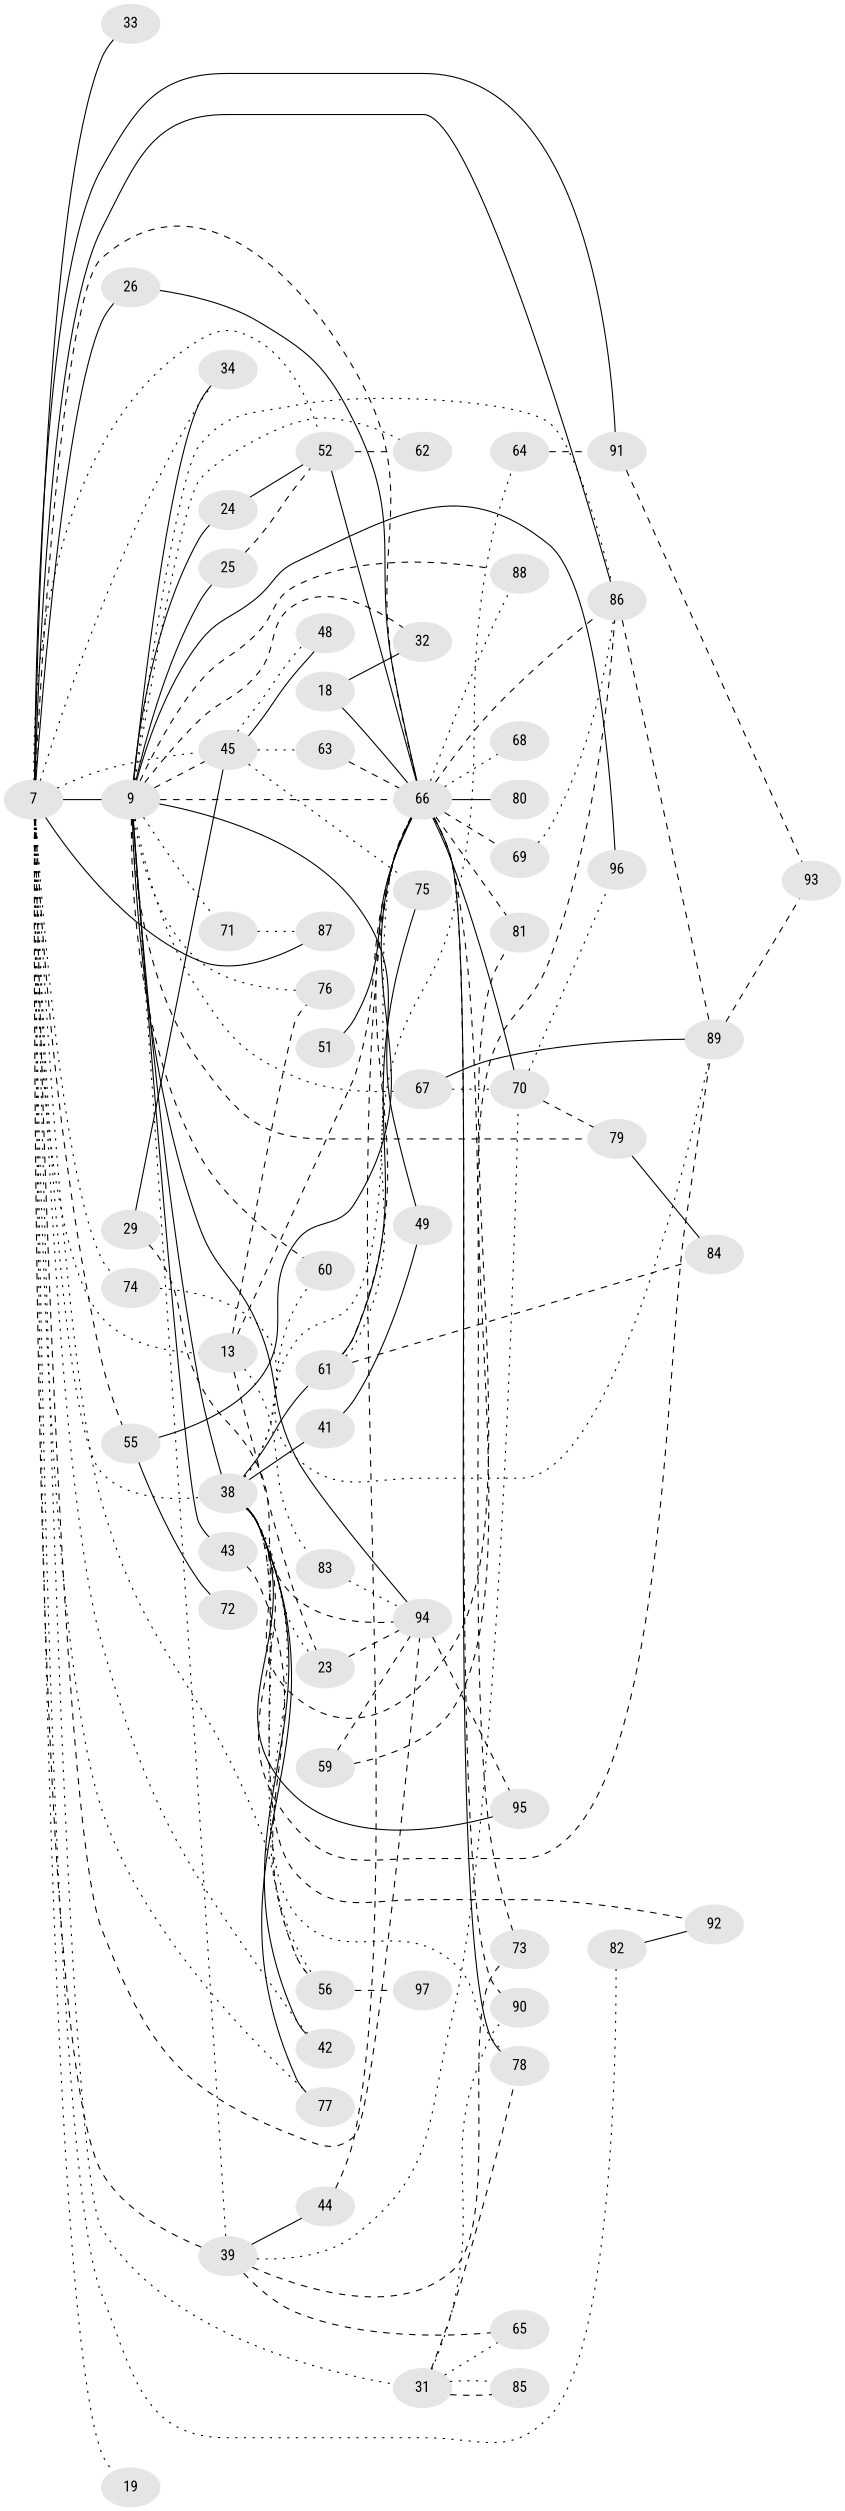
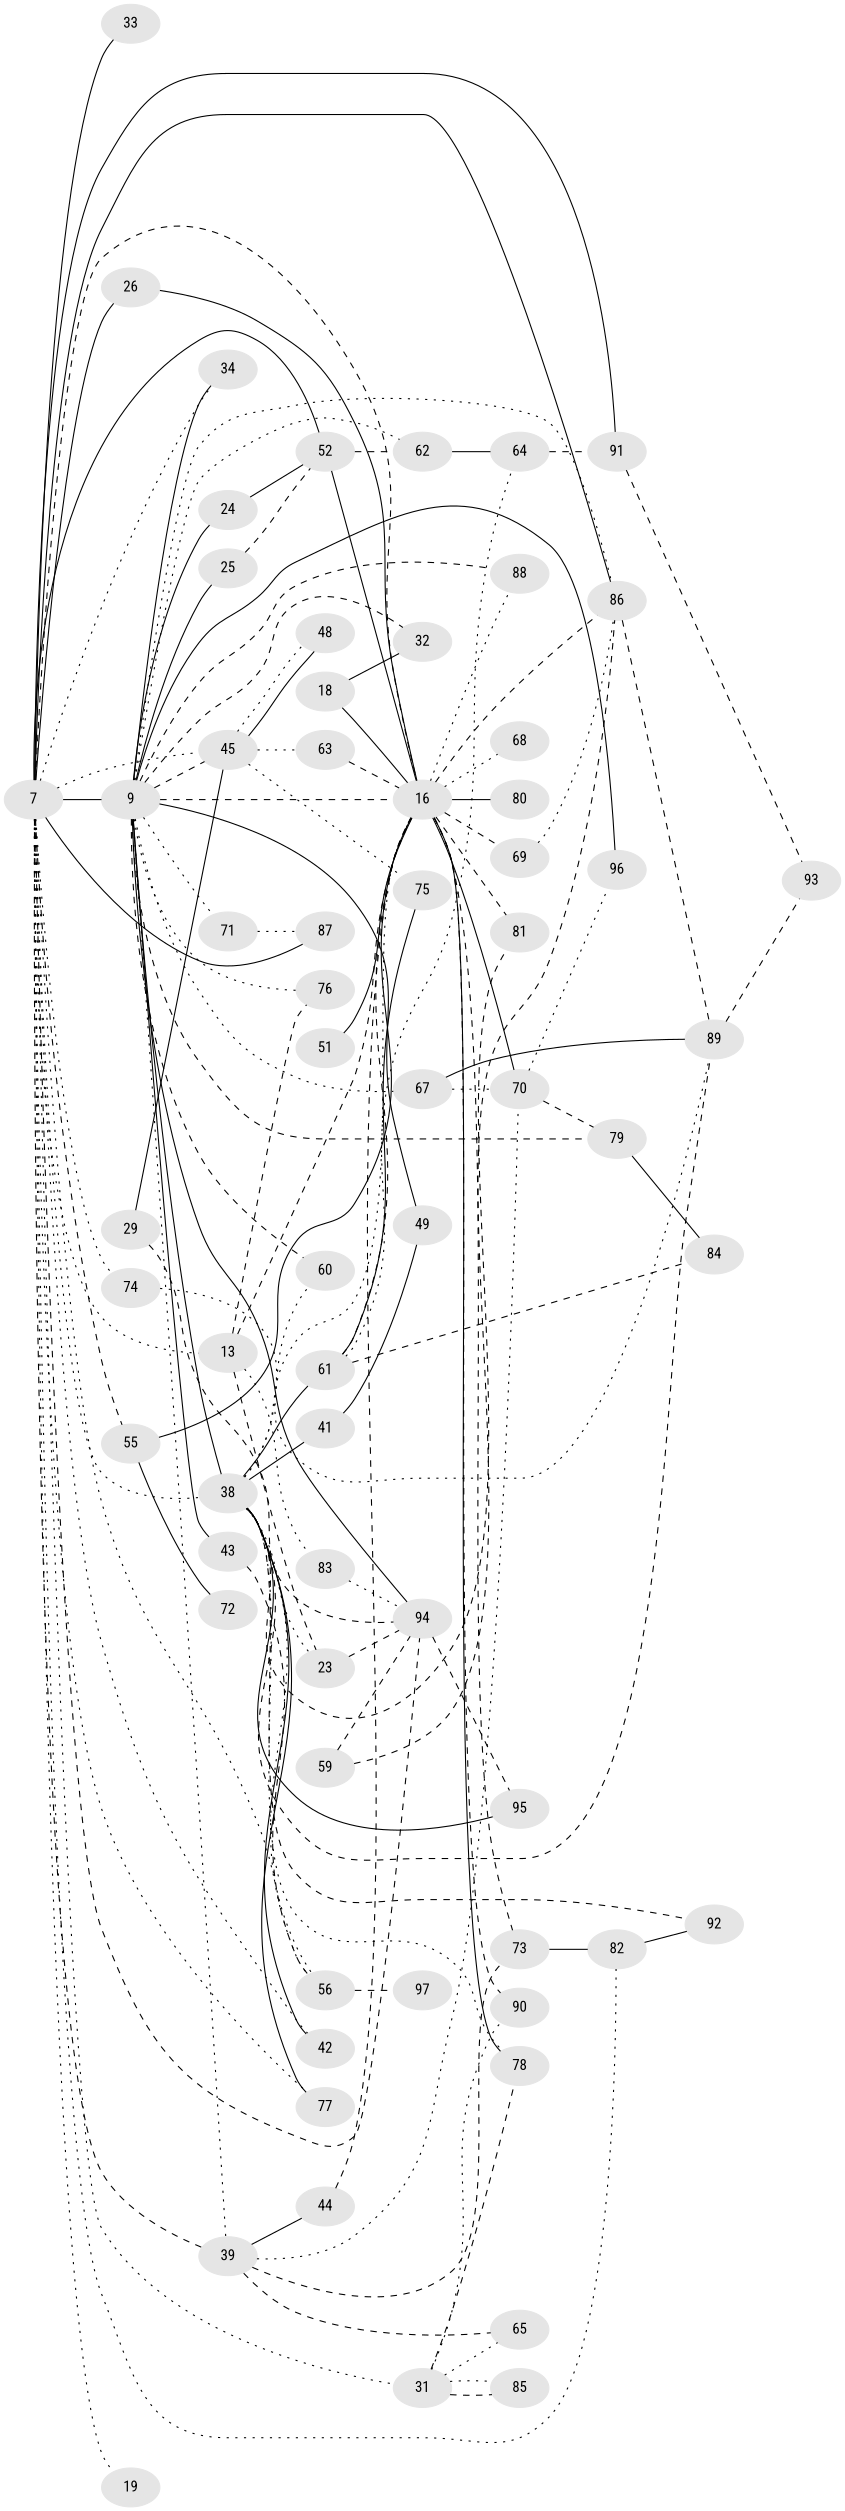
edge "62" -- "64": added
edge "52" -- "7": style dotted -> solid
node "66": label "66" -> "16"
edge "73" -- "82": added
